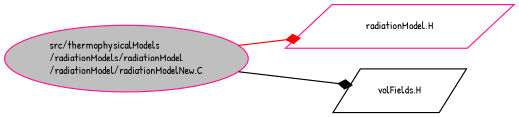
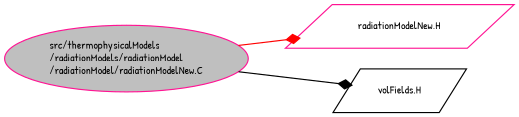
node "radiationModel.H": label "radiationModel.H" -> "radiationModelNew.H"
